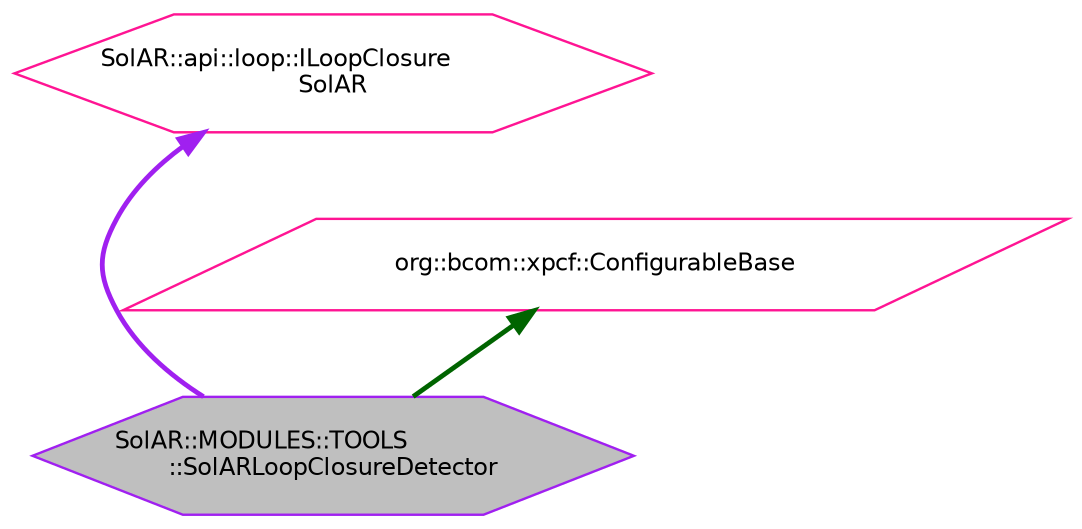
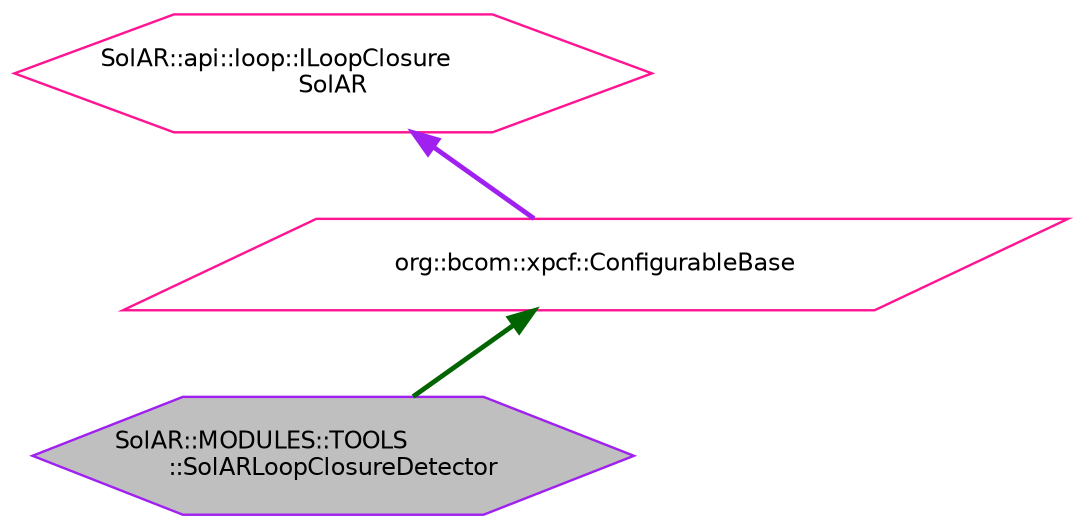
edge "SolAR::MODULES::TOOLS ::SolARLoopClosureDetector" -> "SolAR::api::loop::ILoopClosure SolAR": now "org::bcom::xpcf::ConfigurableBase" -> "SolAR::api::loop::ILoopClosure SolAR"
